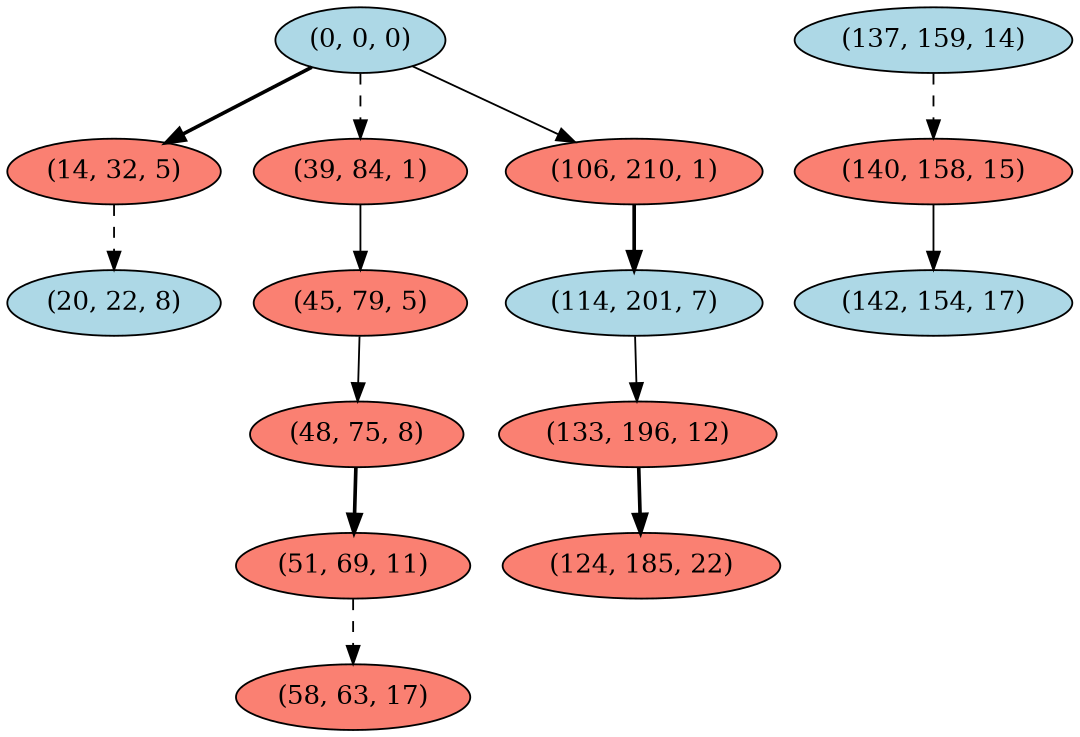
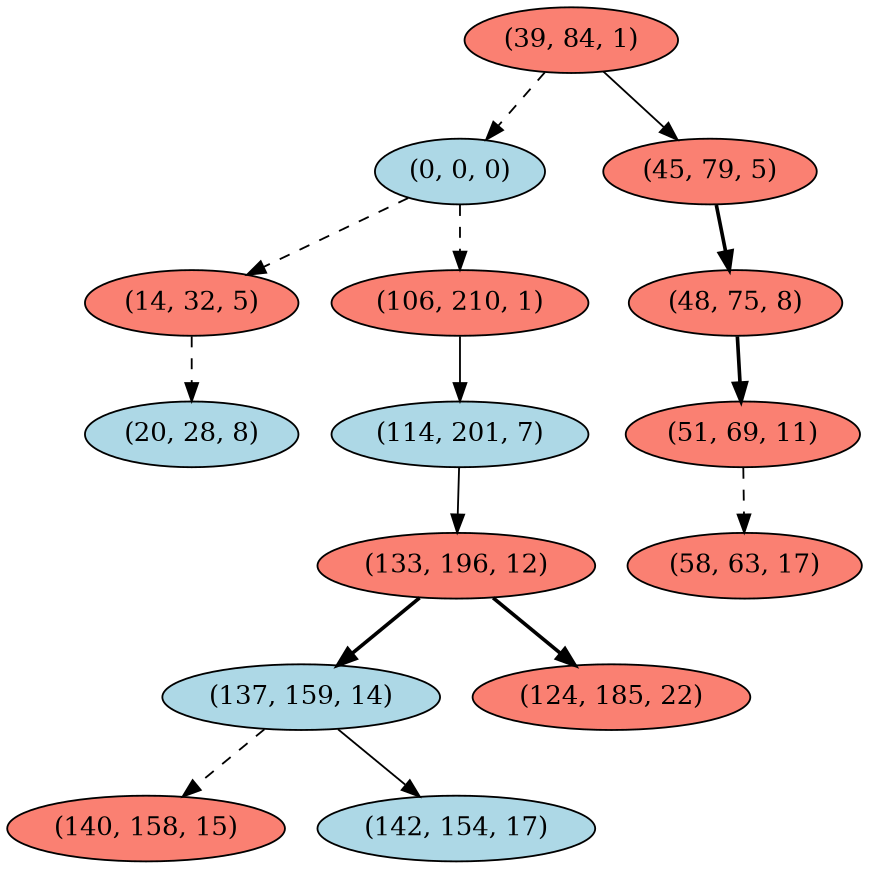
edge "(0, 0, 0)" -> "(39, 84, 1)": reversed
edge "(0, 0, 0)" -> "(106, 210, 1)": style solid -> dashed
edge "(0, 0, 0)" -> "(14, 32, 5)": style bold -> dashed
edge "(106, 210, 1)" -> "(114, 201, 7)": style bold -> solid
edge "(140, 158, 15)" -> "(142, 154, 17)": now "(137, 159, 14)" -> "(142, 154, 17)"
node "(20, 22, 8)": label "(20, 22, 8)" -> "(20, 28, 8)"
edge "(45, 79, 5)" -> "(48, 75, 8)": style solid -> bold
edge "(133, 196, 12)" -> "(137, 159, 14)": added
